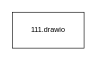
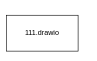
node "111.drawio": moved (48, 30) -> (42, 33)
